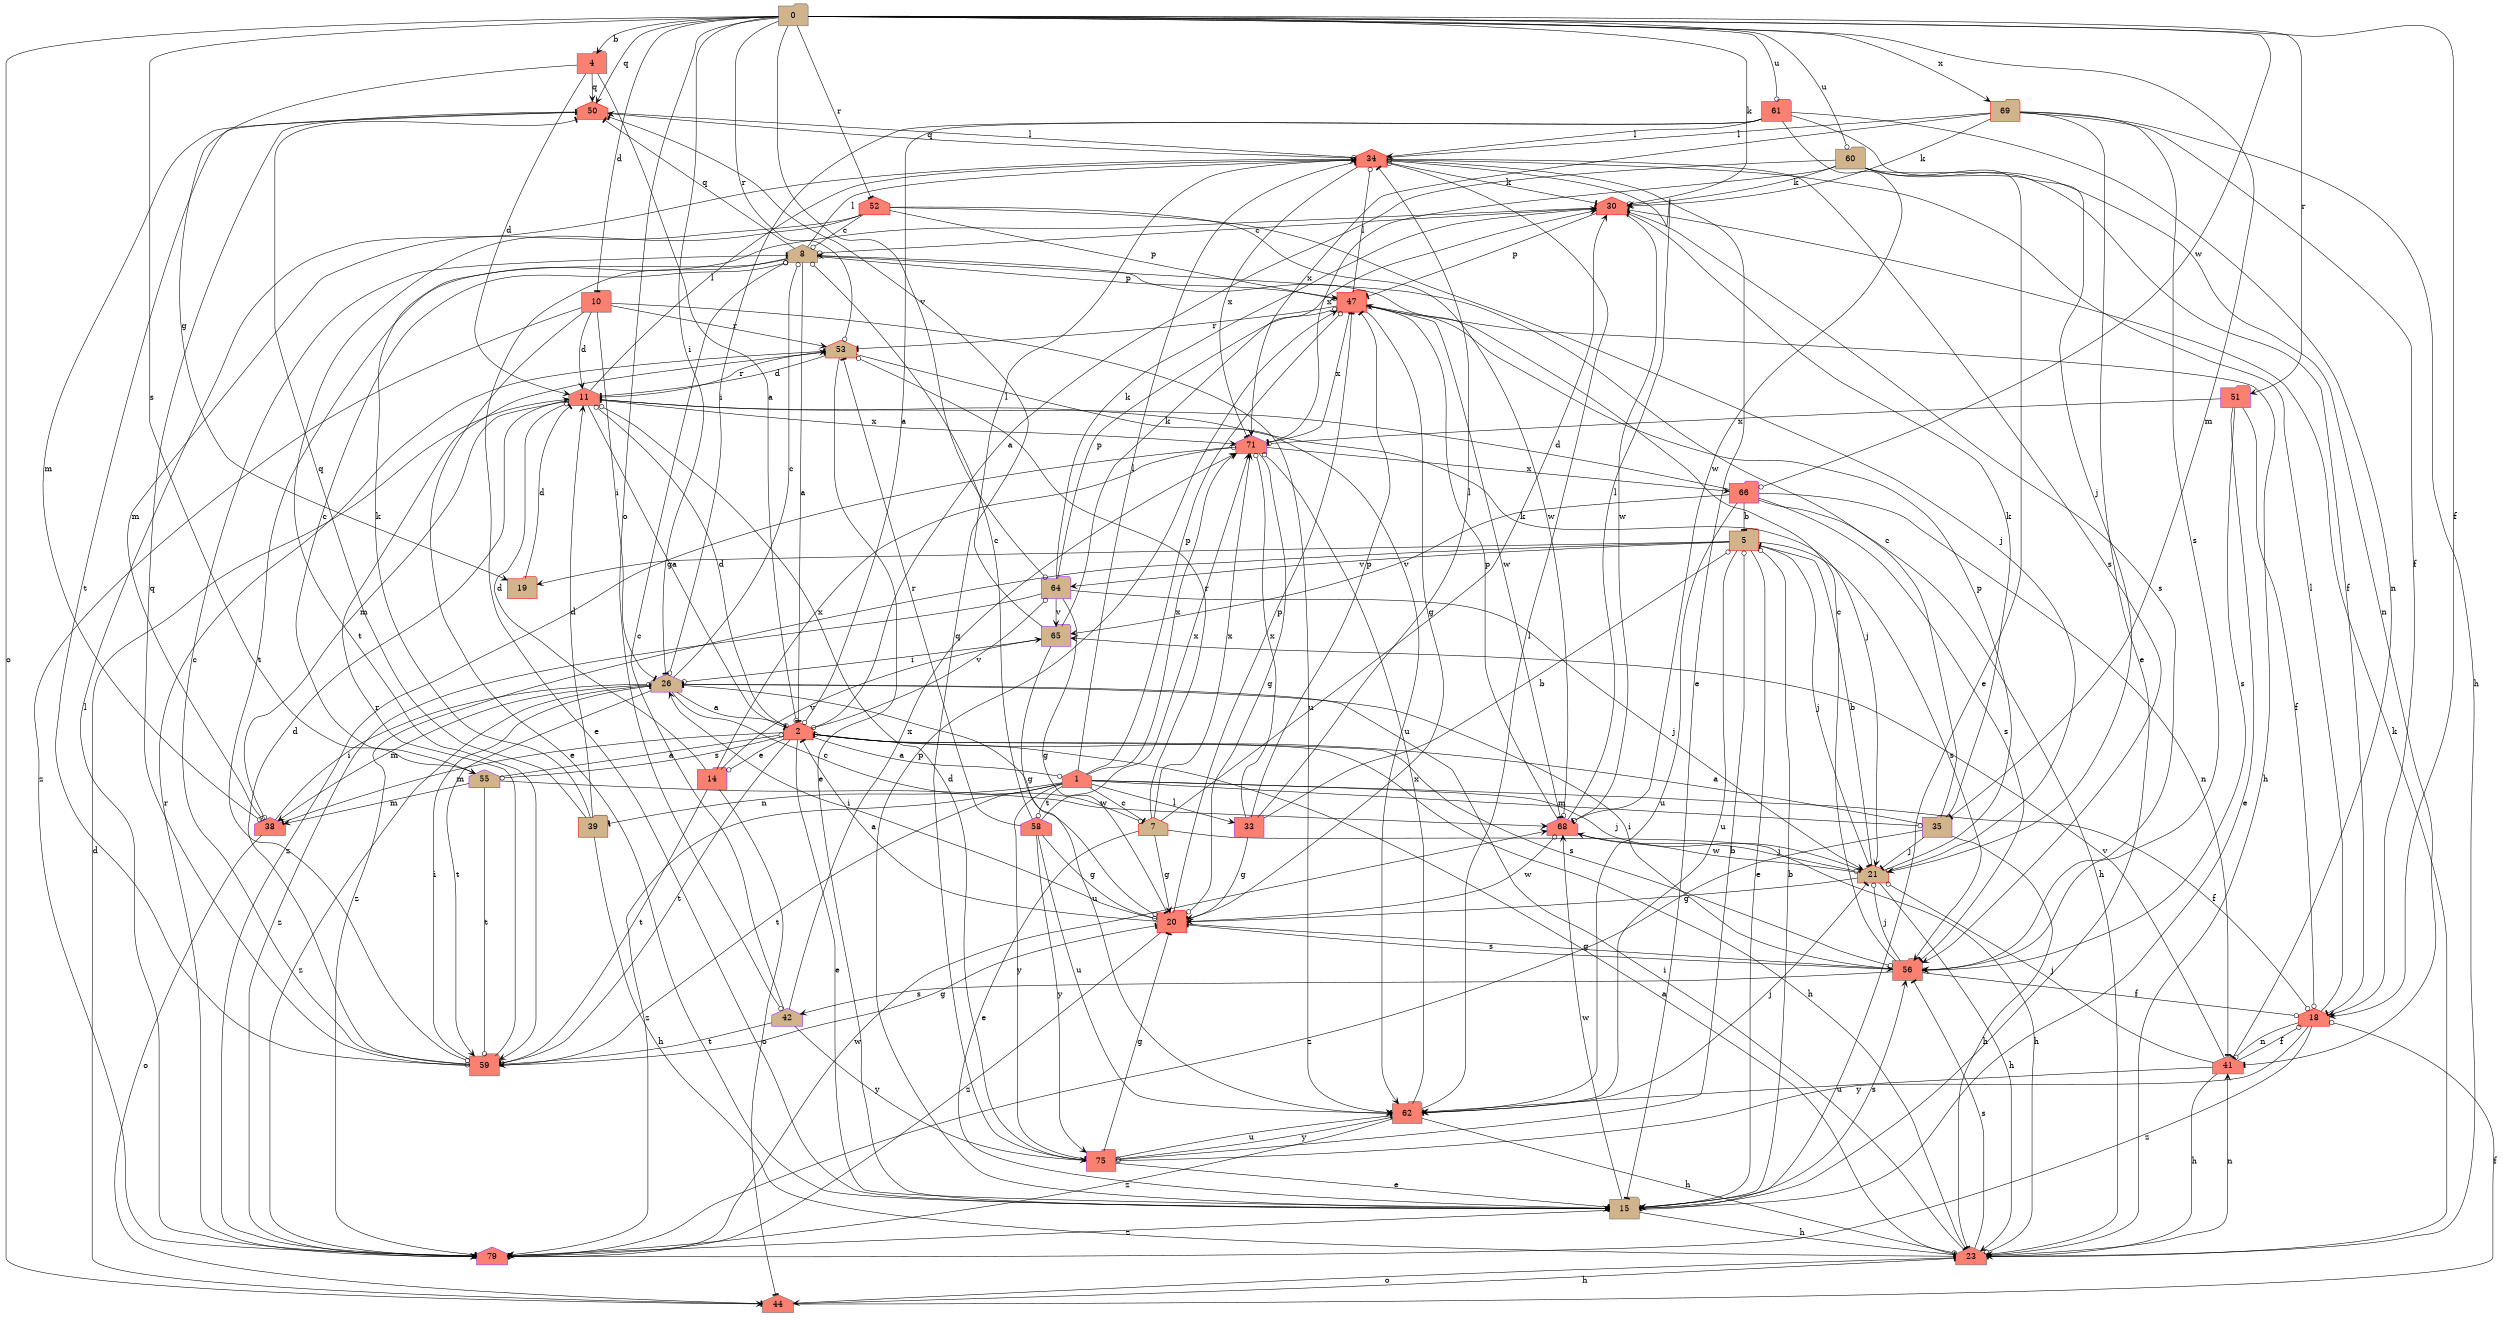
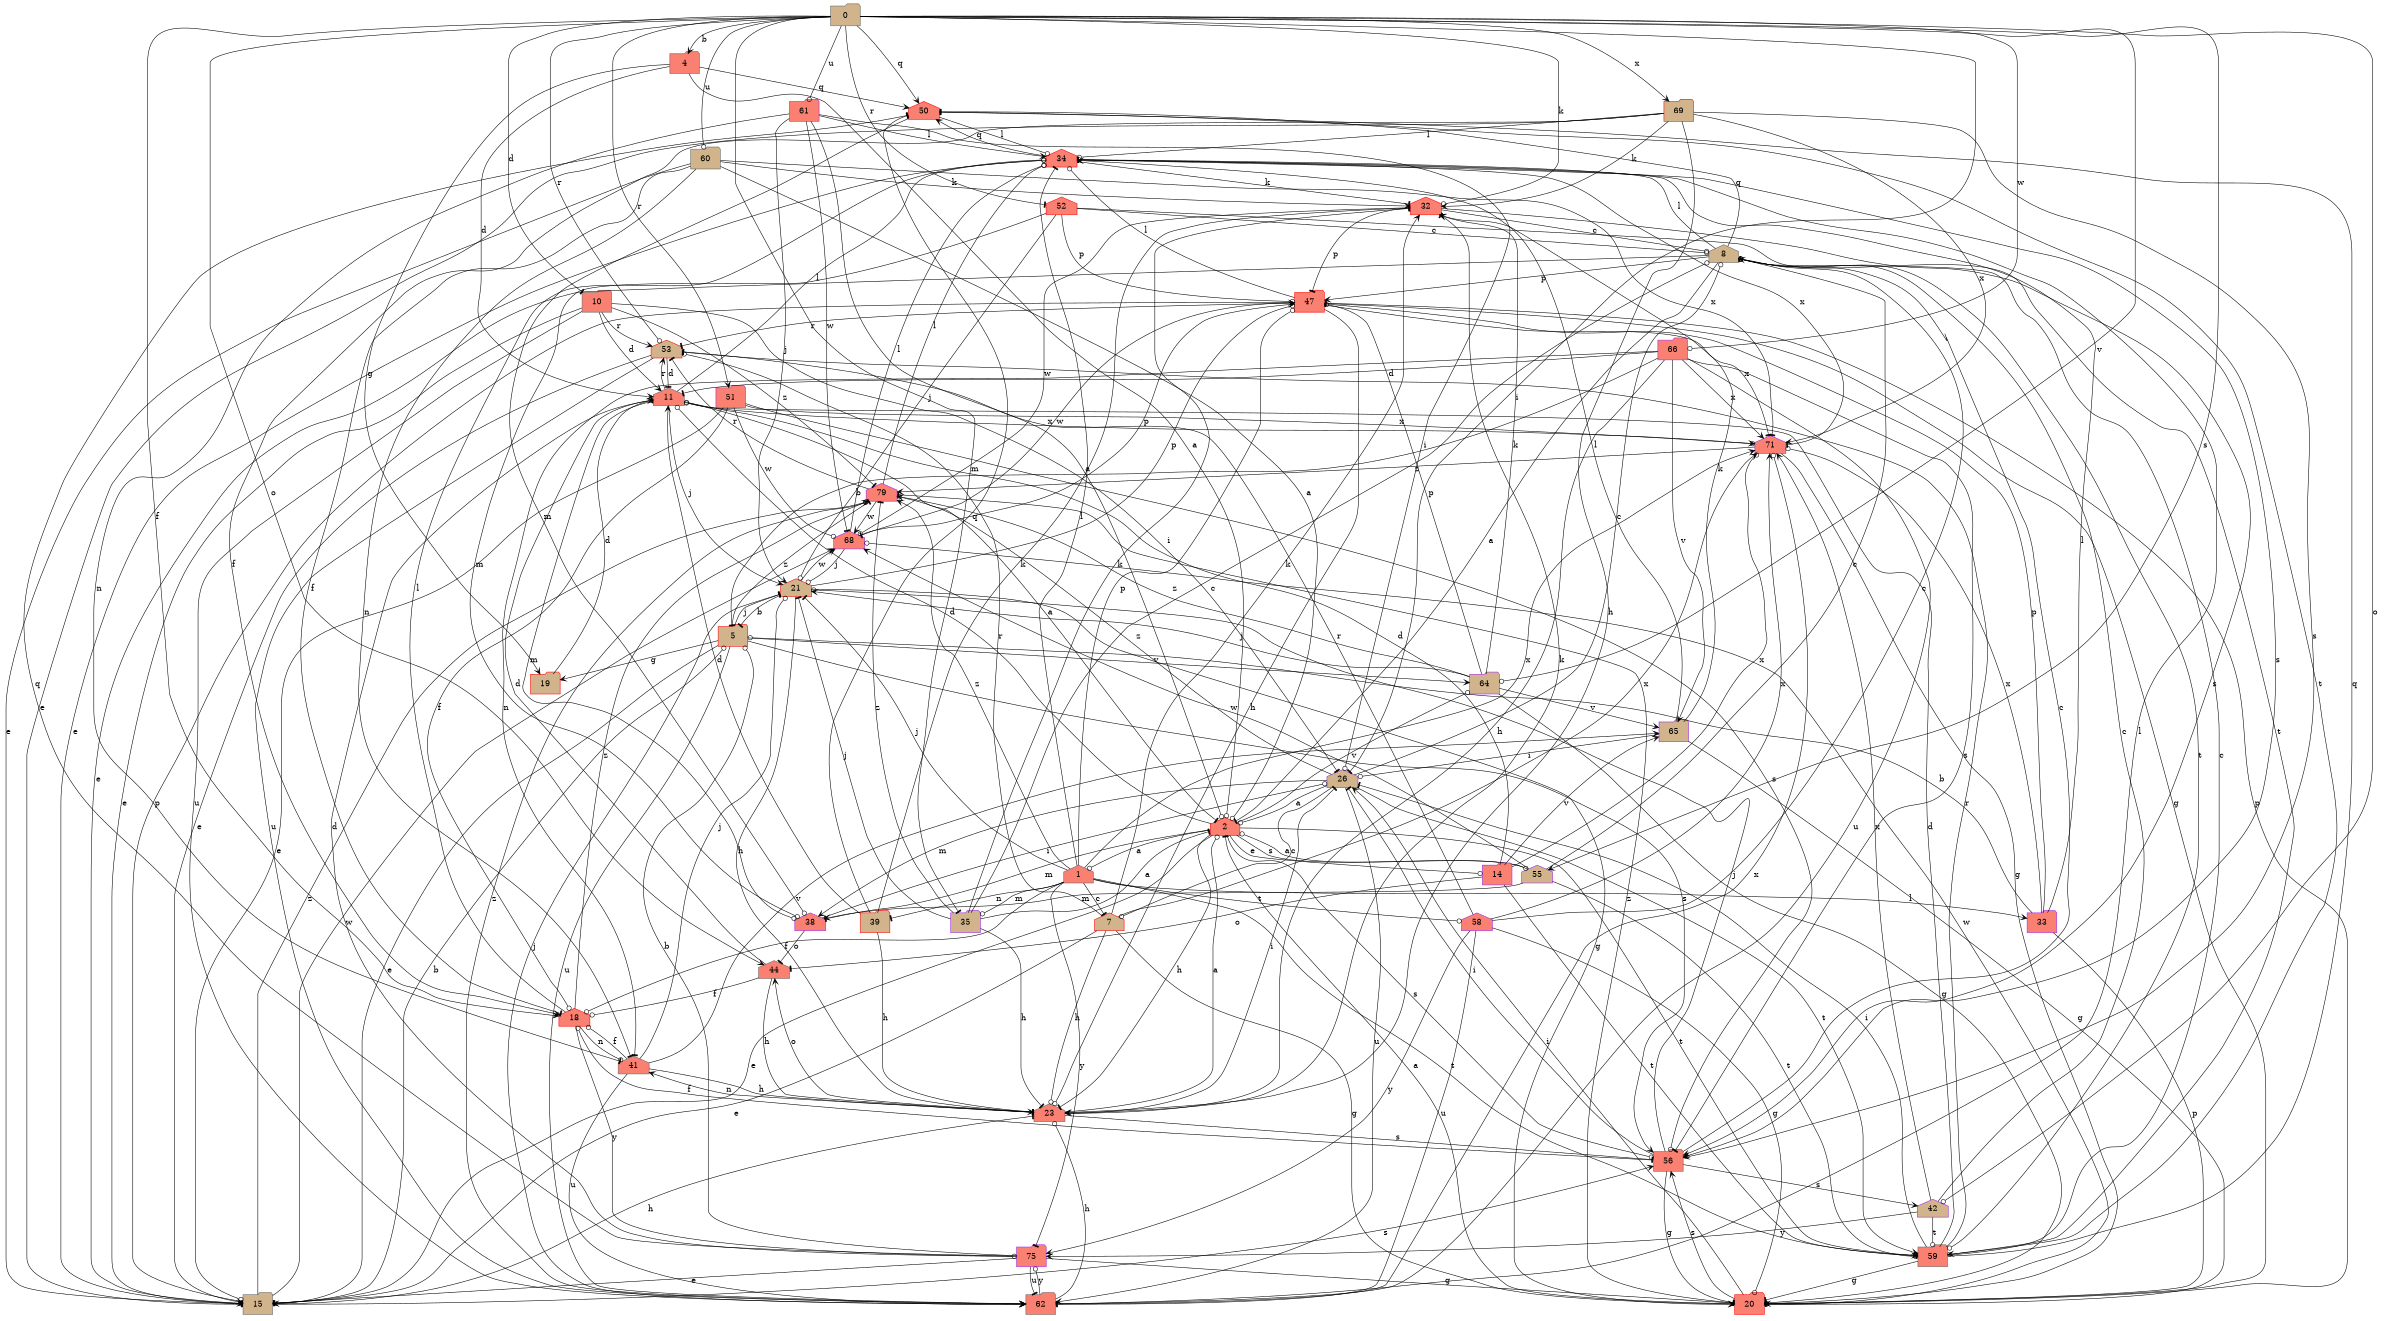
node "30": label "30" -> "32"
edge "52" -> "68": now "51" -> "68"
edge "71" -> "66": reversed
edge "33" -> "20": label "g" -> "p"
